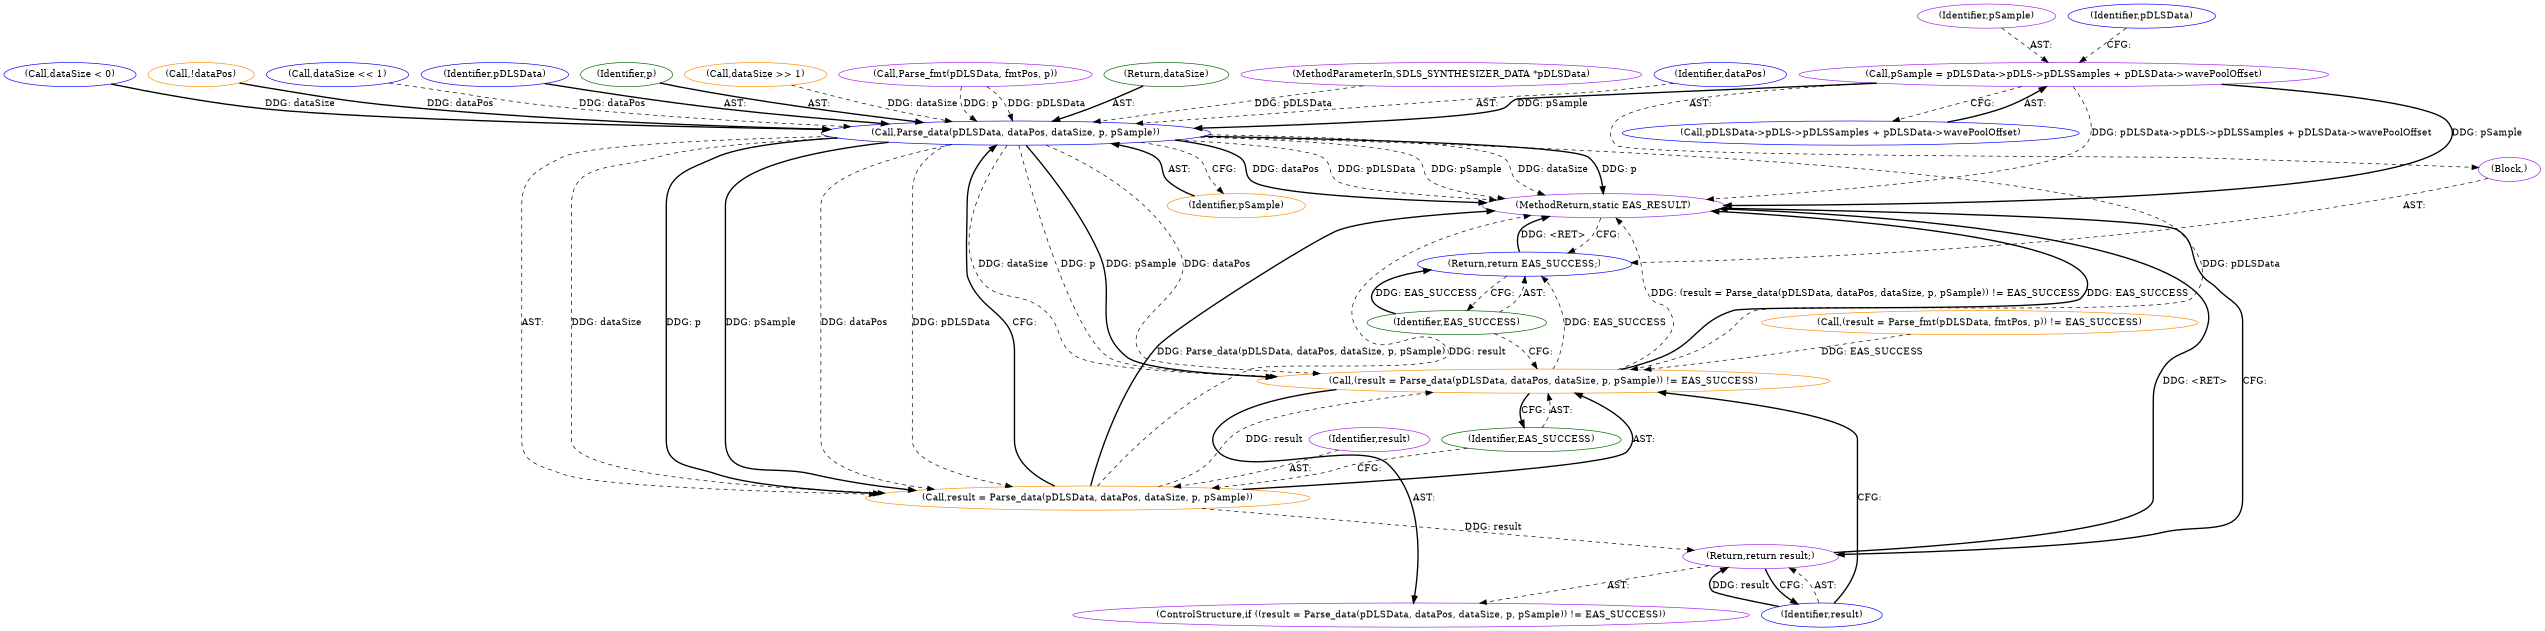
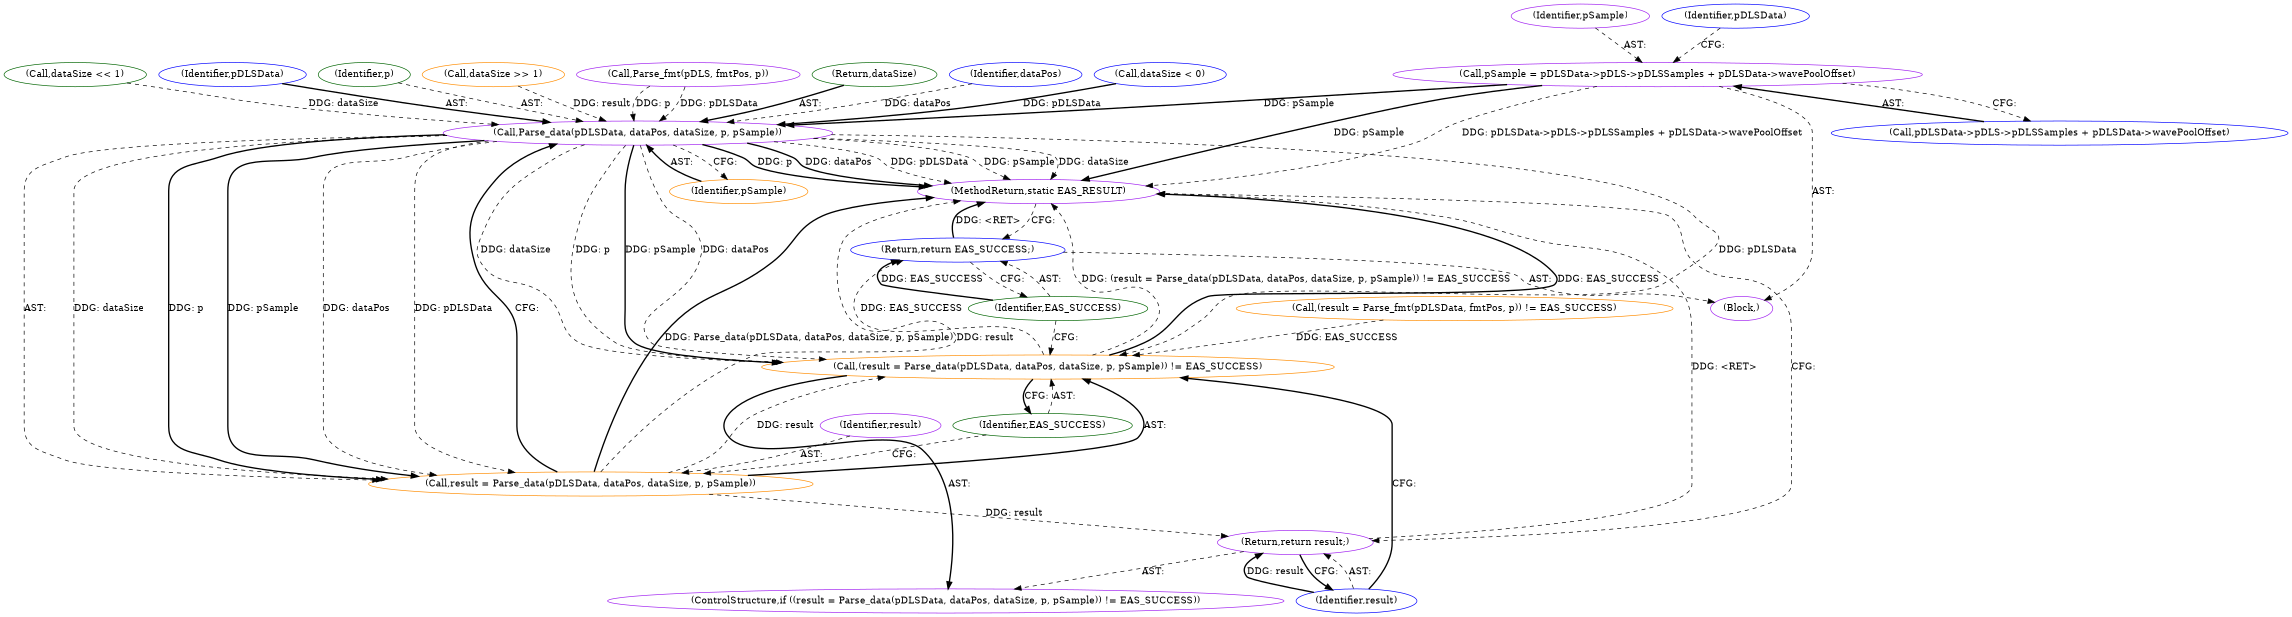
node "(Call,!dataPos)": removed
node "(Call,dataSize << 1)": color blue -> darkgreen
node "(Call,Parse_fmt(pDLSData, fmtPos, p))": label "(Call,Parse_fmt(pDLSData, fmtPos, p))" -> "(Call,Parse_fmt(pDLS, fmtPos, p))"
node "(MethodParameterIn,SDLS_SYNTHESIZER_DATA *pDLSData)": removed
edge "(Call,dataSize < 0)" -> "(Call,Parse_data(pDLSData, dataPos, dataSize, p, pSample))": label "DDG: dataSize" -> "DDG: pDLSData"
edge "(Call,dataSize << 1)" -> "(Call,Parse_data(pDLSData, dataPos, dataSize, p, pSample))": label "DDG: dataPos" -> "DDG: dataSize"
edge "(Call,dataSize >> 1)" -> "(Call,Parse_data(pDLSData, dataPos, dataSize, p, pSample))": label "DDG: dataSize" -> "DDG: result"
edge "(Identifier,dataPos)" -> "(Call,Parse_data(pDLSData, dataPos, dataSize, p, pSample))": label "AST: " -> "DDG: dataPos"
edge "(Identifier,p)" -> "(Call,Parse_data(pDLSData, dataPos, dataSize, p, pSample))": style bold -> dashed
node "(Call,Parse_data(pDLSData, dataPos, dataSize, p, pSample))": color blue -> purple
edge "(Block,)" -> "(Return,return EAS_SUCCESS;)": reversed
edge "(Return,return result;)" -> "(MethodReturn,static EAS_RESULT)": style bold -> dashed
edge "(MethodReturn,static EAS_RESULT)" -> "(Return,return result;)": style bold -> dashed
